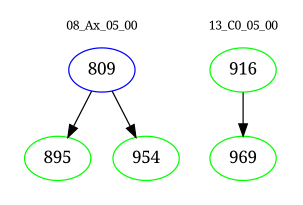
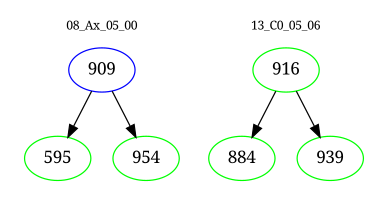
cluster "13_C0_05_00": label "13_C0_05_00" -> "13_C0_05_06"
node "809": label "809" -> "909"
node "895": label "895" -> "595"
node "884": added
node "969": label "969" -> "939"
